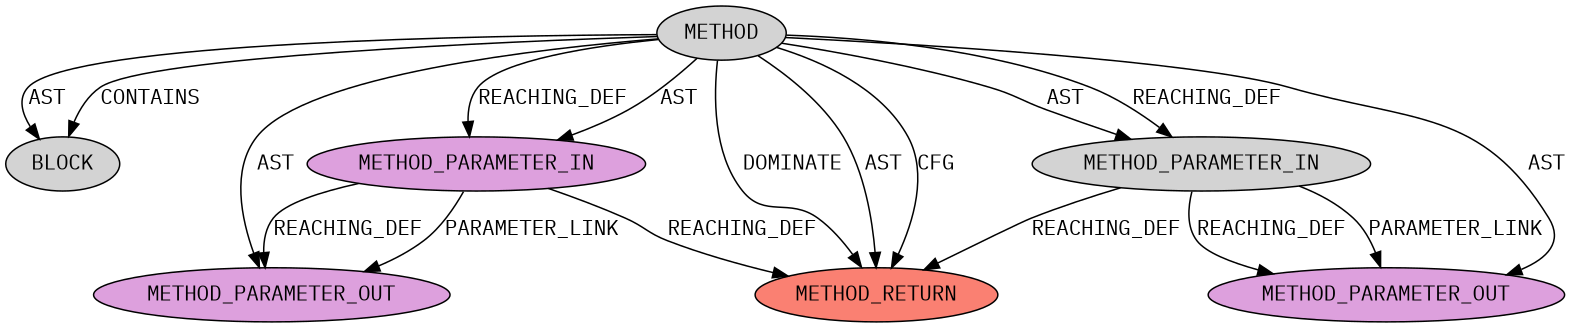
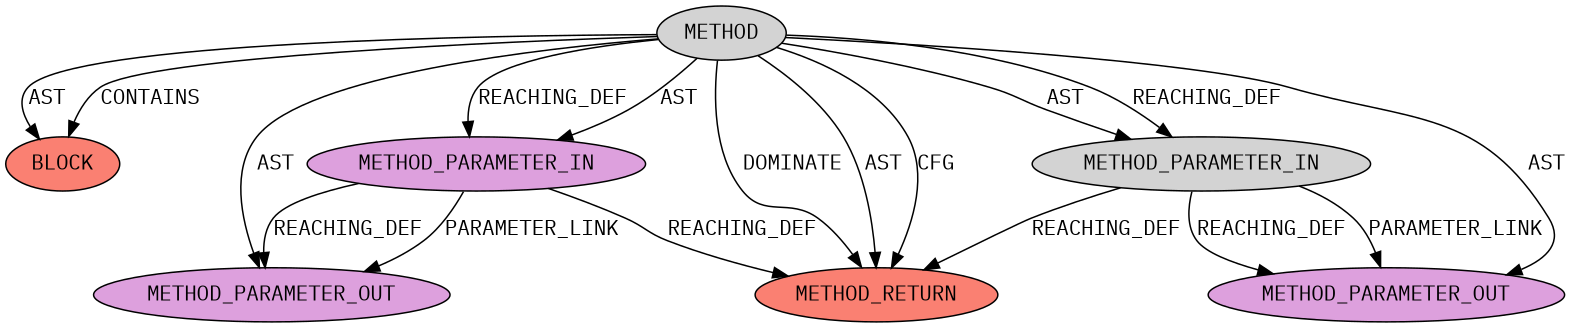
node "BLOCK": fillcolor lightgrey -> salmon
